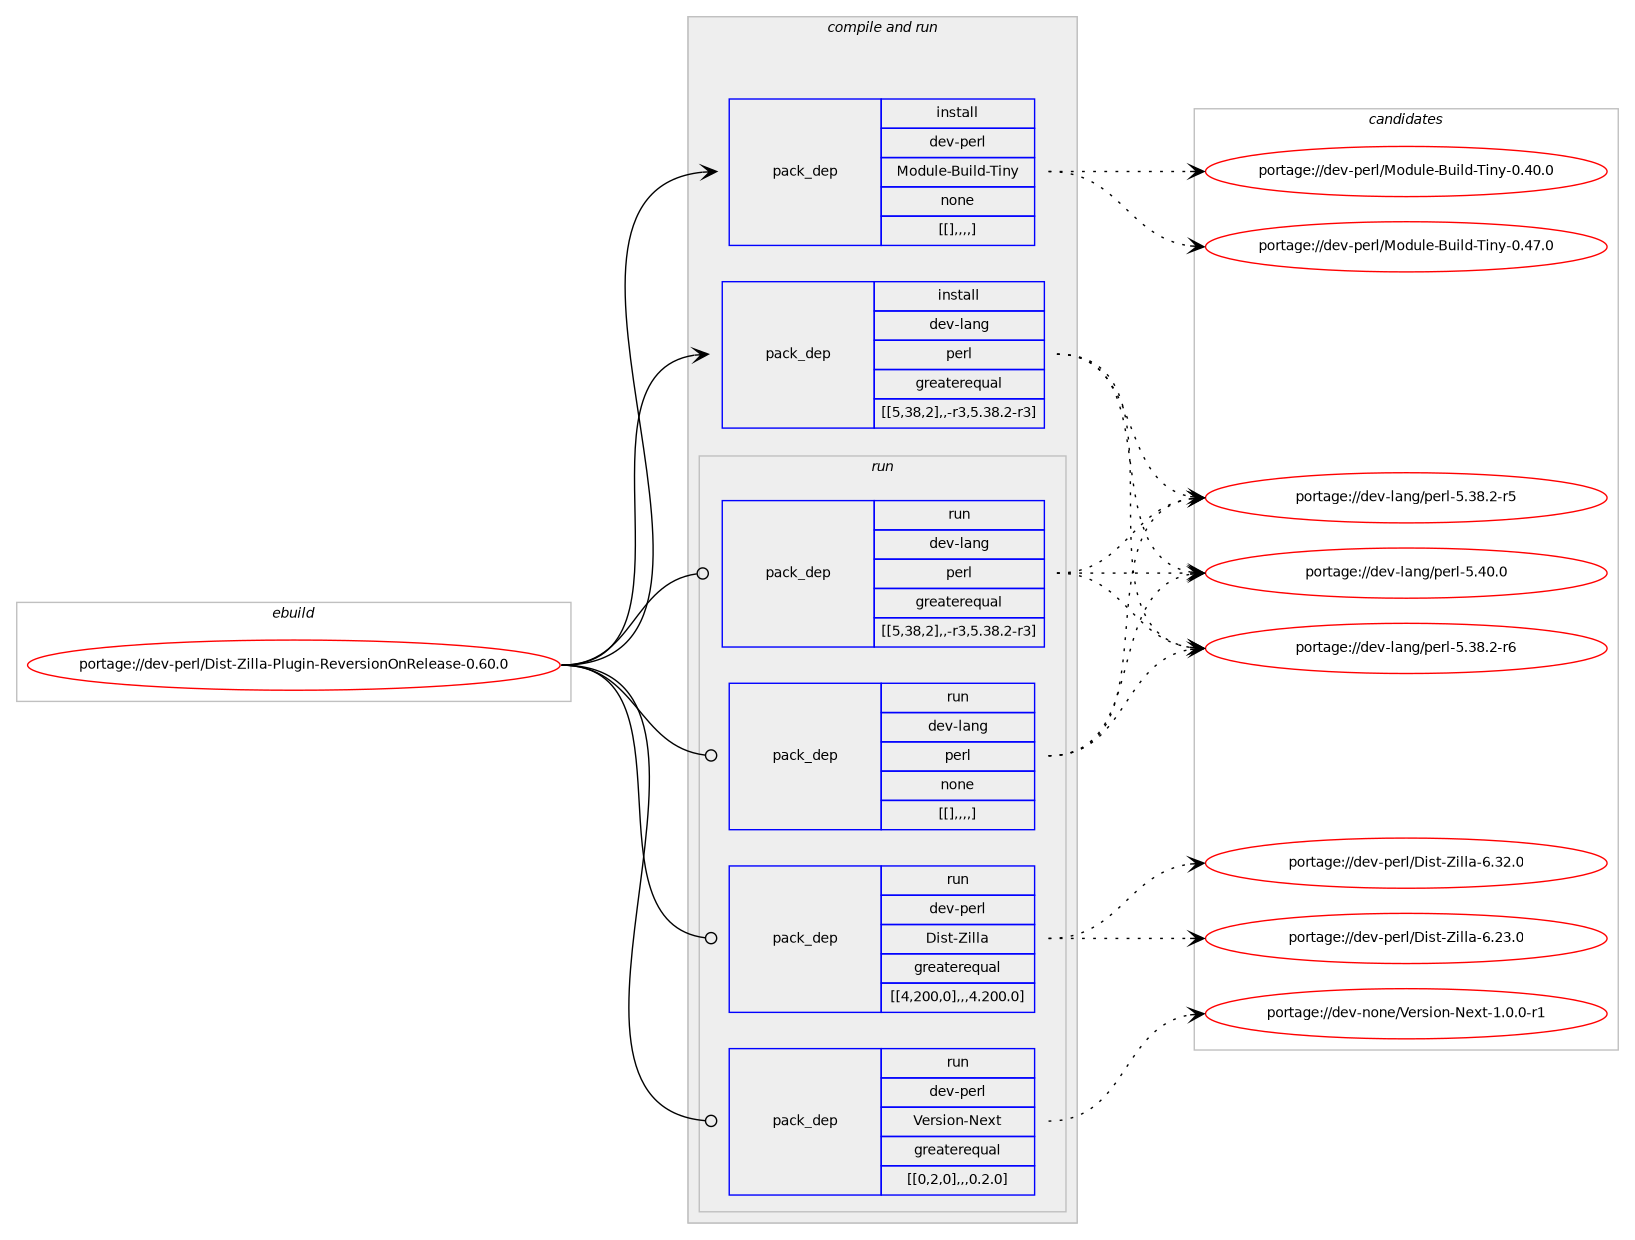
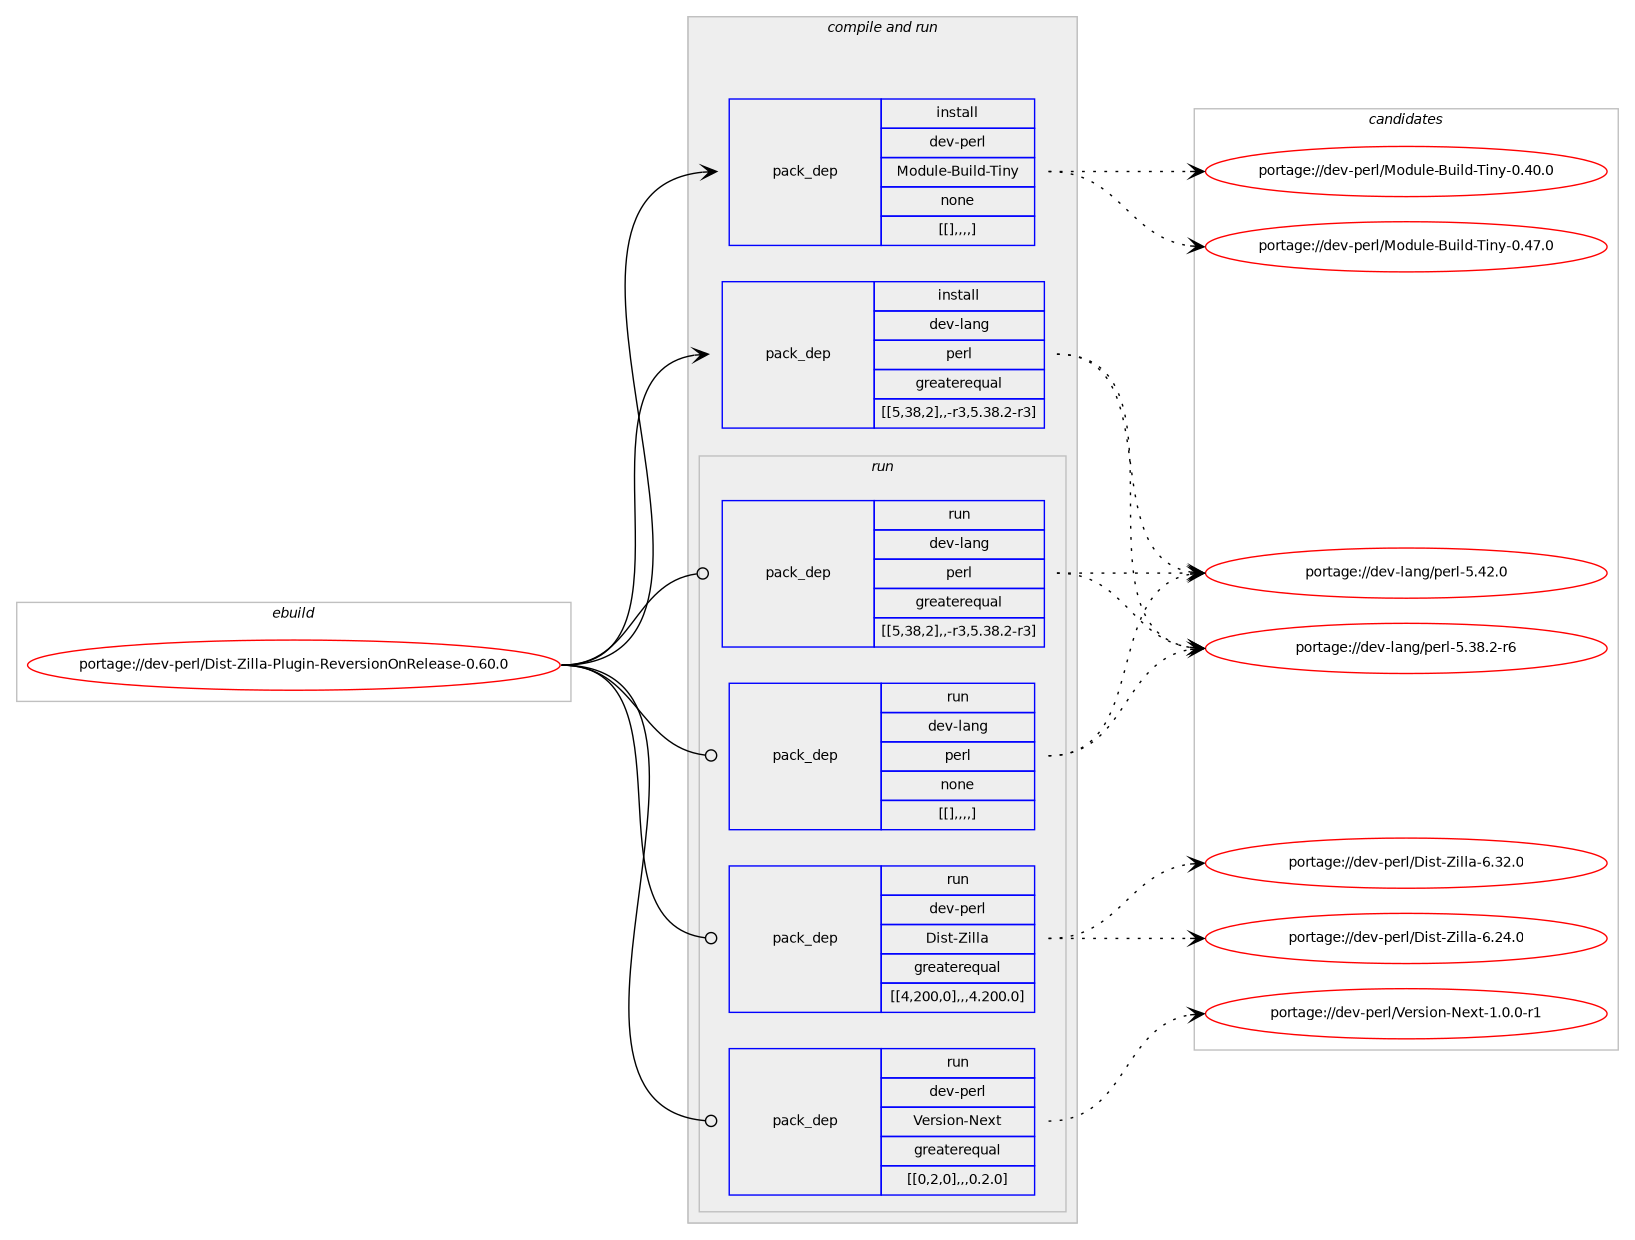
node "portage://dev-lang/perl-5.38.2-r5": removed
node "portage://dev-lang/perl-5.40.0": label "portage://dev-lang/perl-5.40.0" -> "portage://dev-lang/perl-5.42.0"
node "portage://dev-perl/Dist-Zilla-6.23.0": label "portage://dev-perl/Dist-Zilla-6.23.0" -> "portage://dev-perl/Dist-Zilla-6.24.0"
node "portage://dev-none/Version-Next-1.0.0-r1": label "portage://dev-none/Version-Next-1.0.0-r1" -> "portage://dev-perl/Version-Next-1.0.0-r1"
